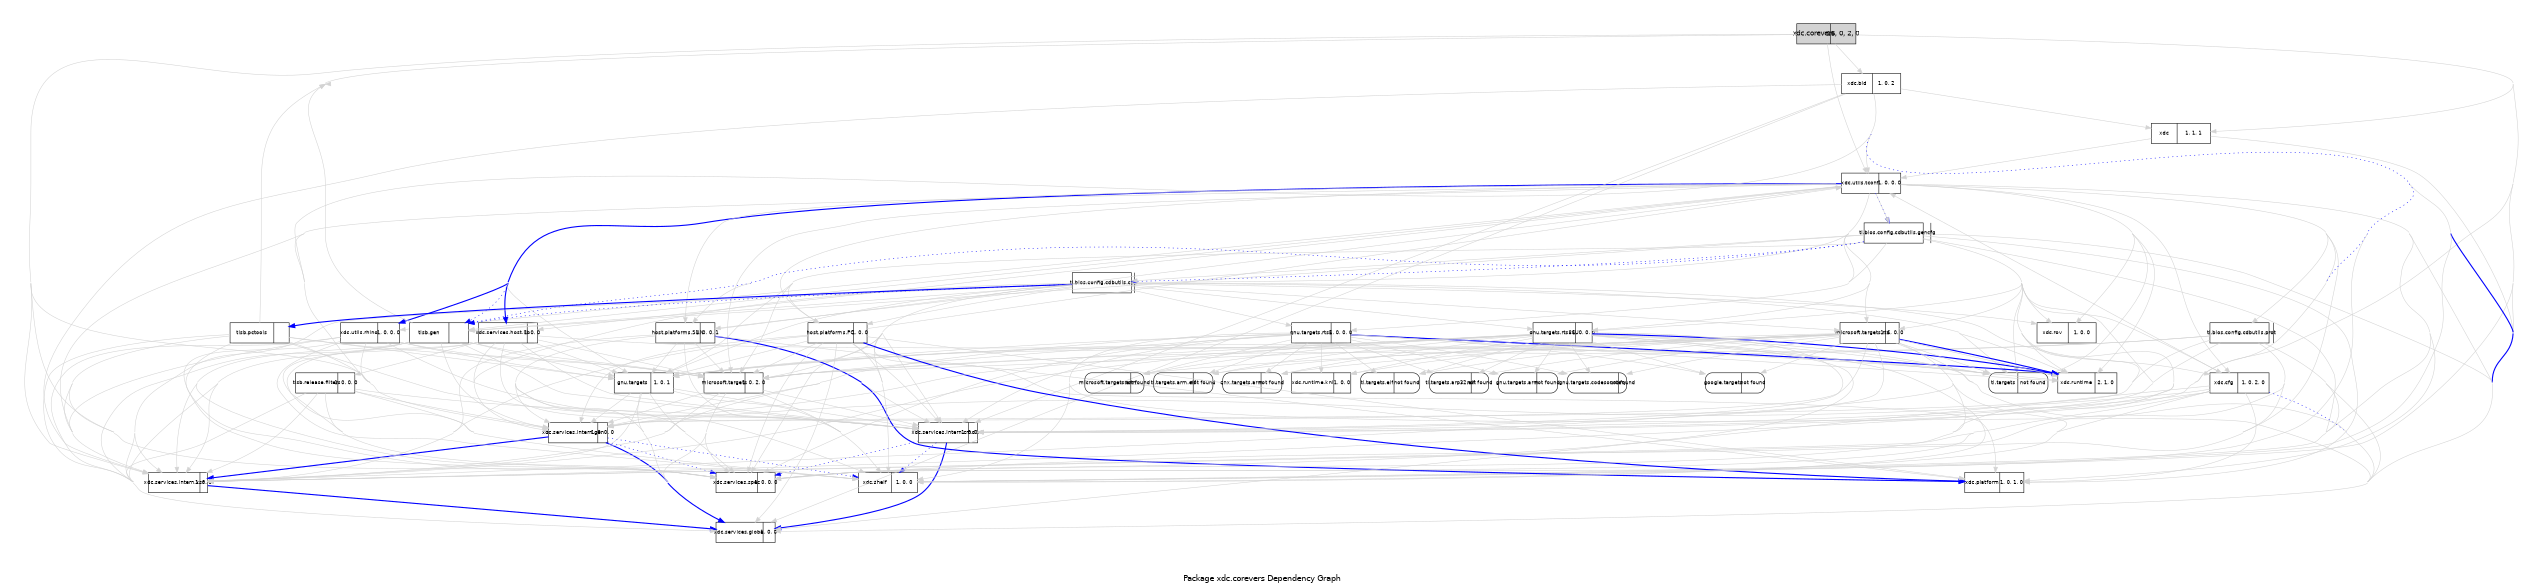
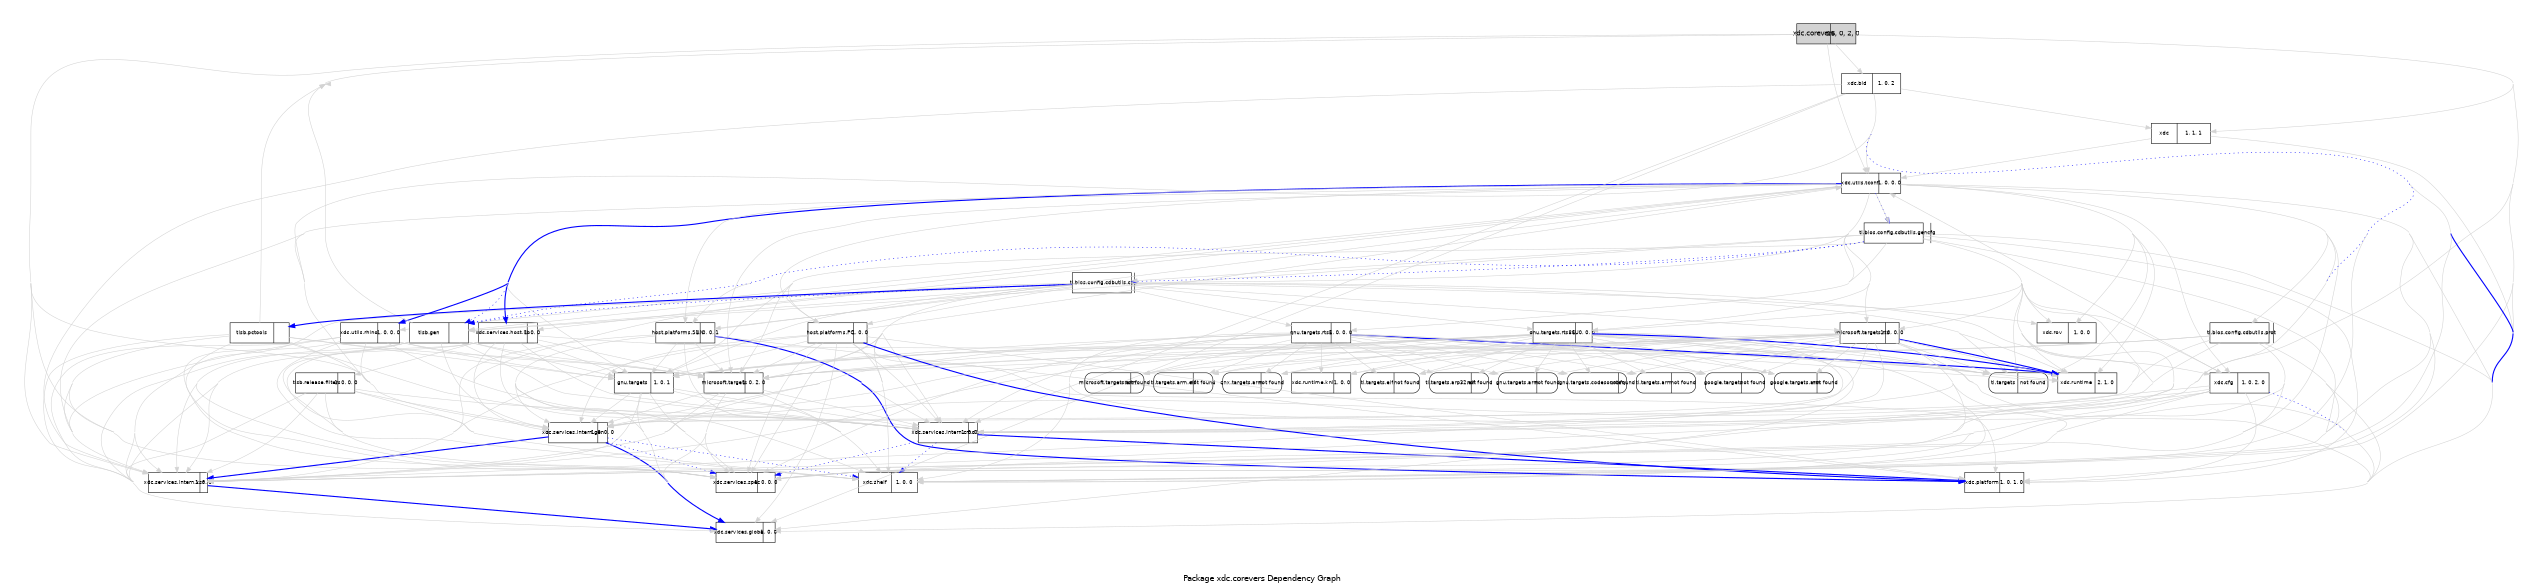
node "microsoft.targets.rts": text "1, 6, 0, 0" -> "1, 0, 0, 0"
node "ti.targets.arm": added
node "google.targets.arm": added
edge "xdc.services.intern.cmd" -> "xdc.services.global": now "xdc.services.intern.cmd" -> "xdc.platform"
